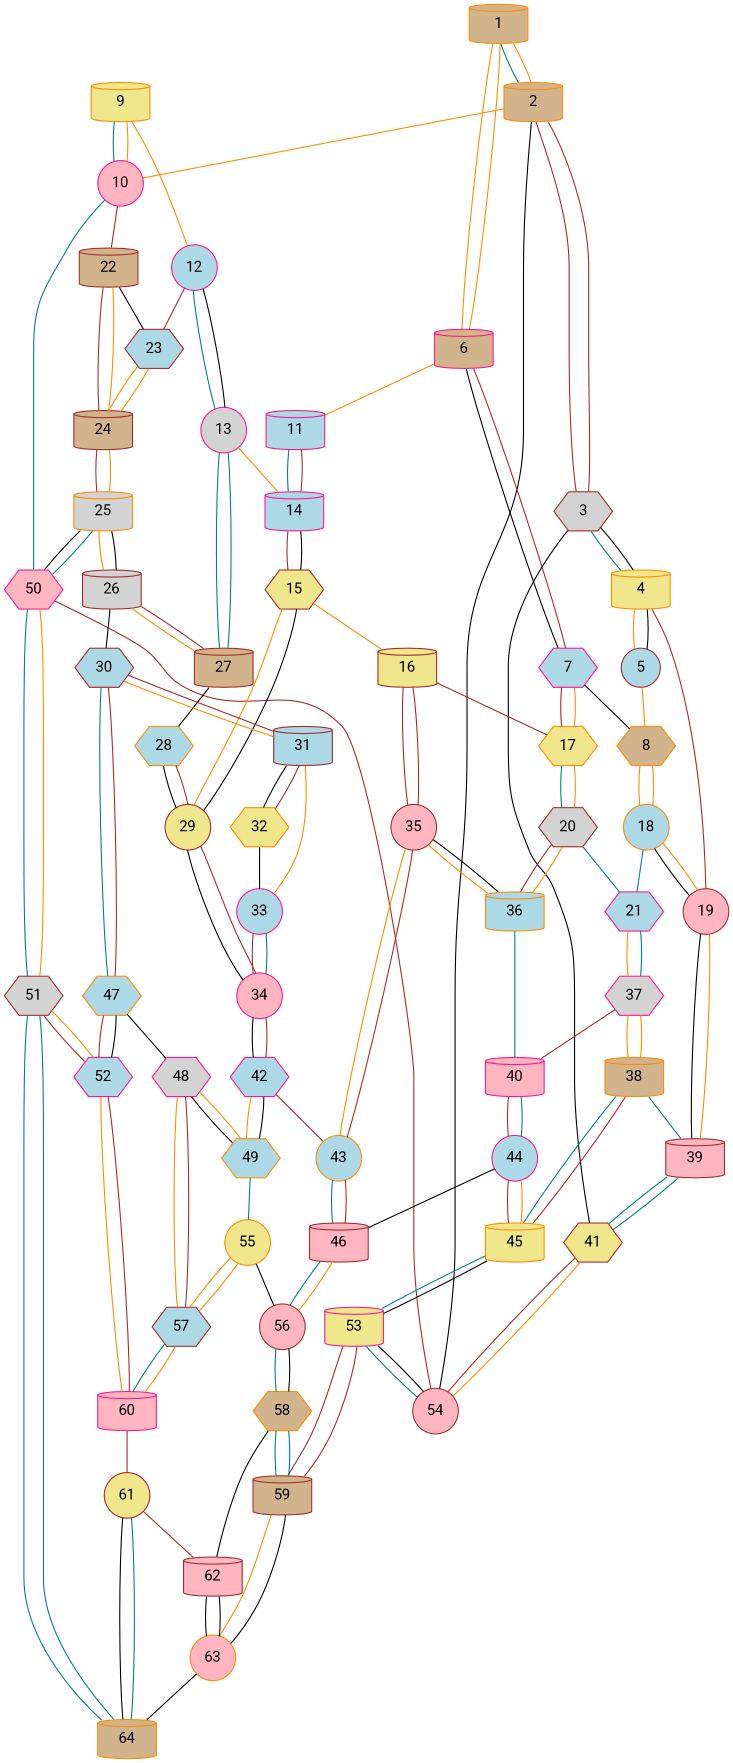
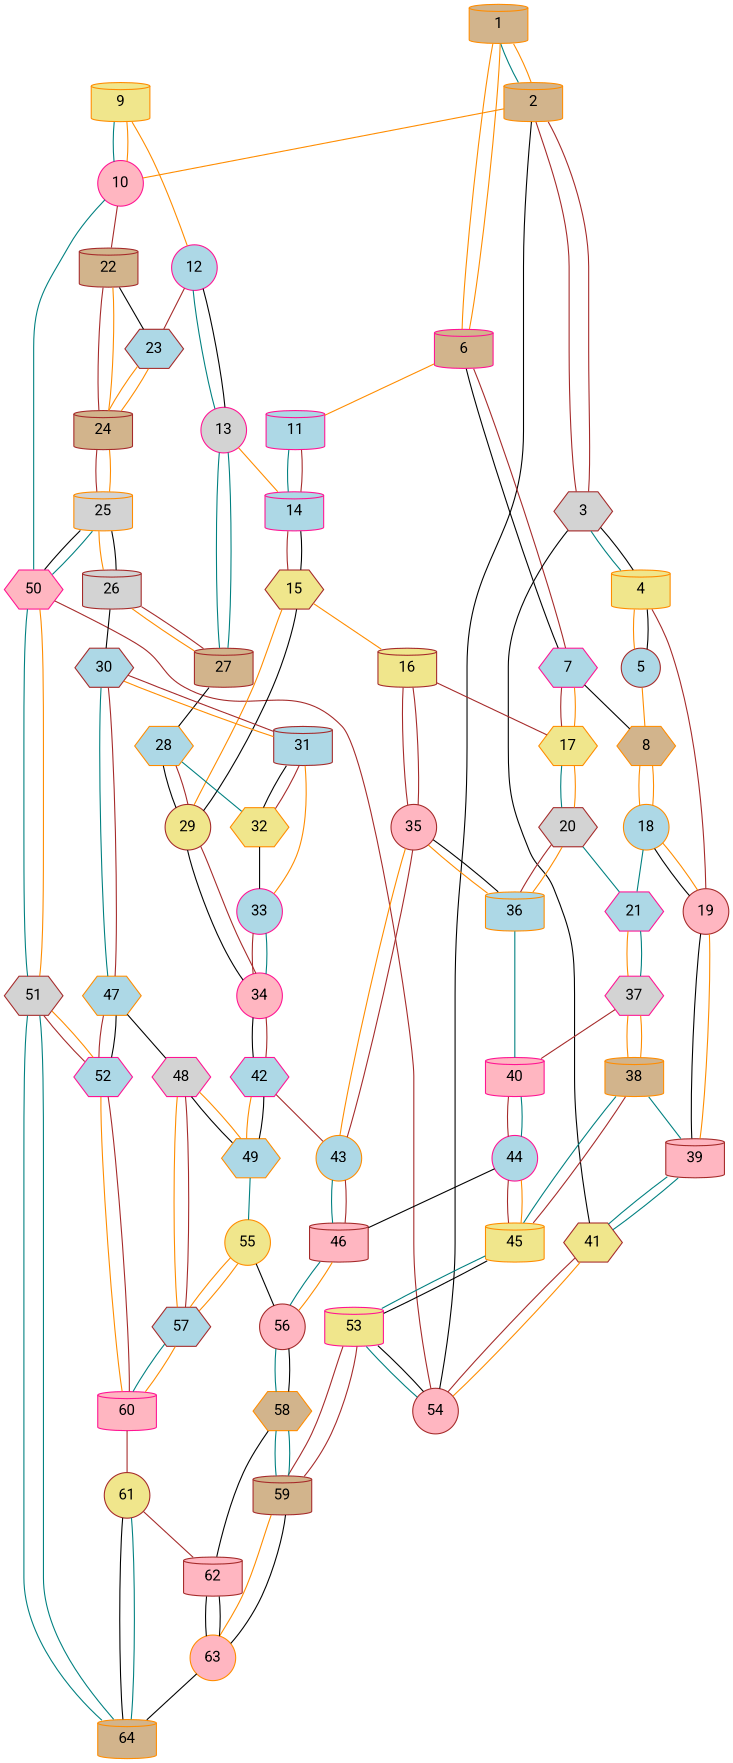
edge "28" -- "32": added
